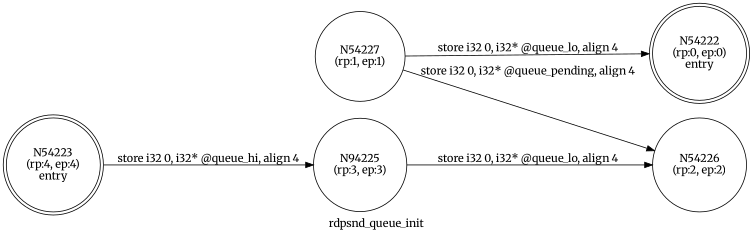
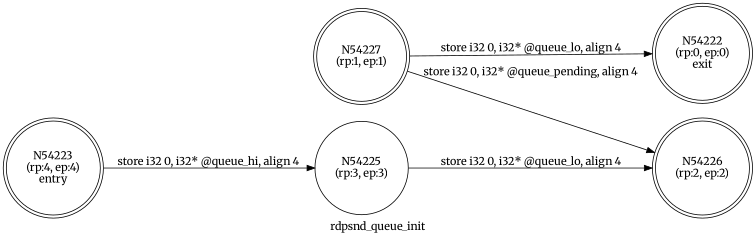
node "N54222 (rp:0, ep:0) entry": label "N54222 (rp:0, ep:0) entry" -> "N54222 (rp:0, ep:0) exit"
node "N54227 (rp:1, ep:1)": shape circle -> doublecircle
node "N94225 (rp:3, ep:3)": label "N94225 (rp:3, ep:3)" -> "N54225 (rp:3, ep:3)"
node "N54226 (rp:2, ep:2)": shape circle -> doublecircle
